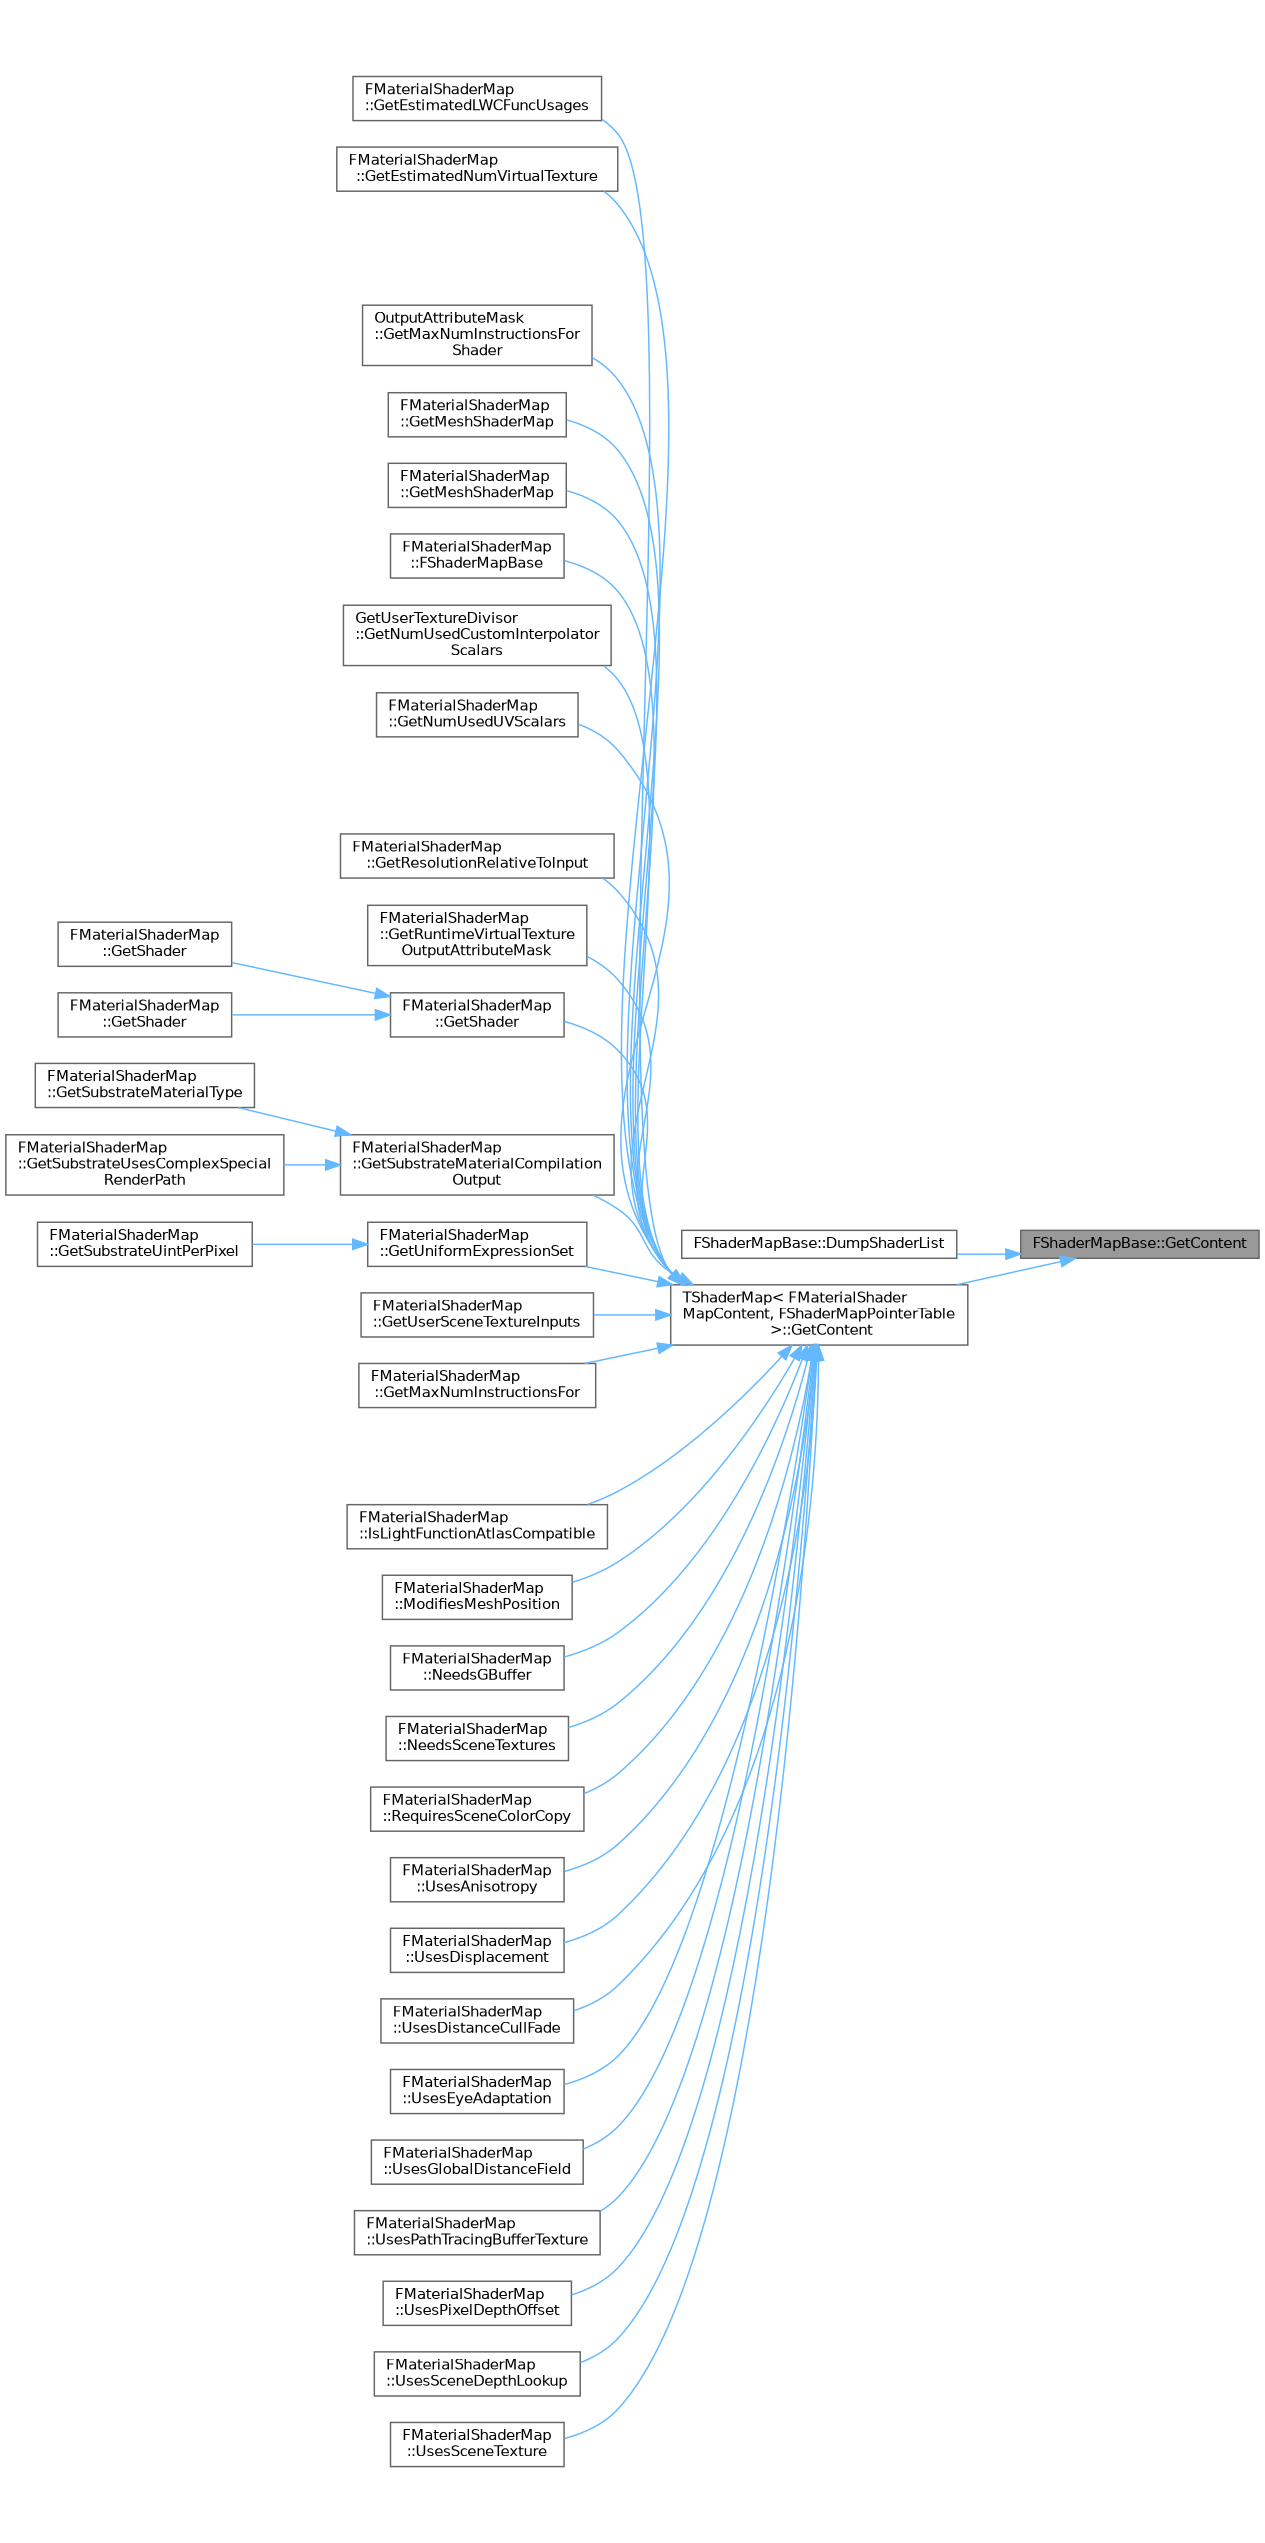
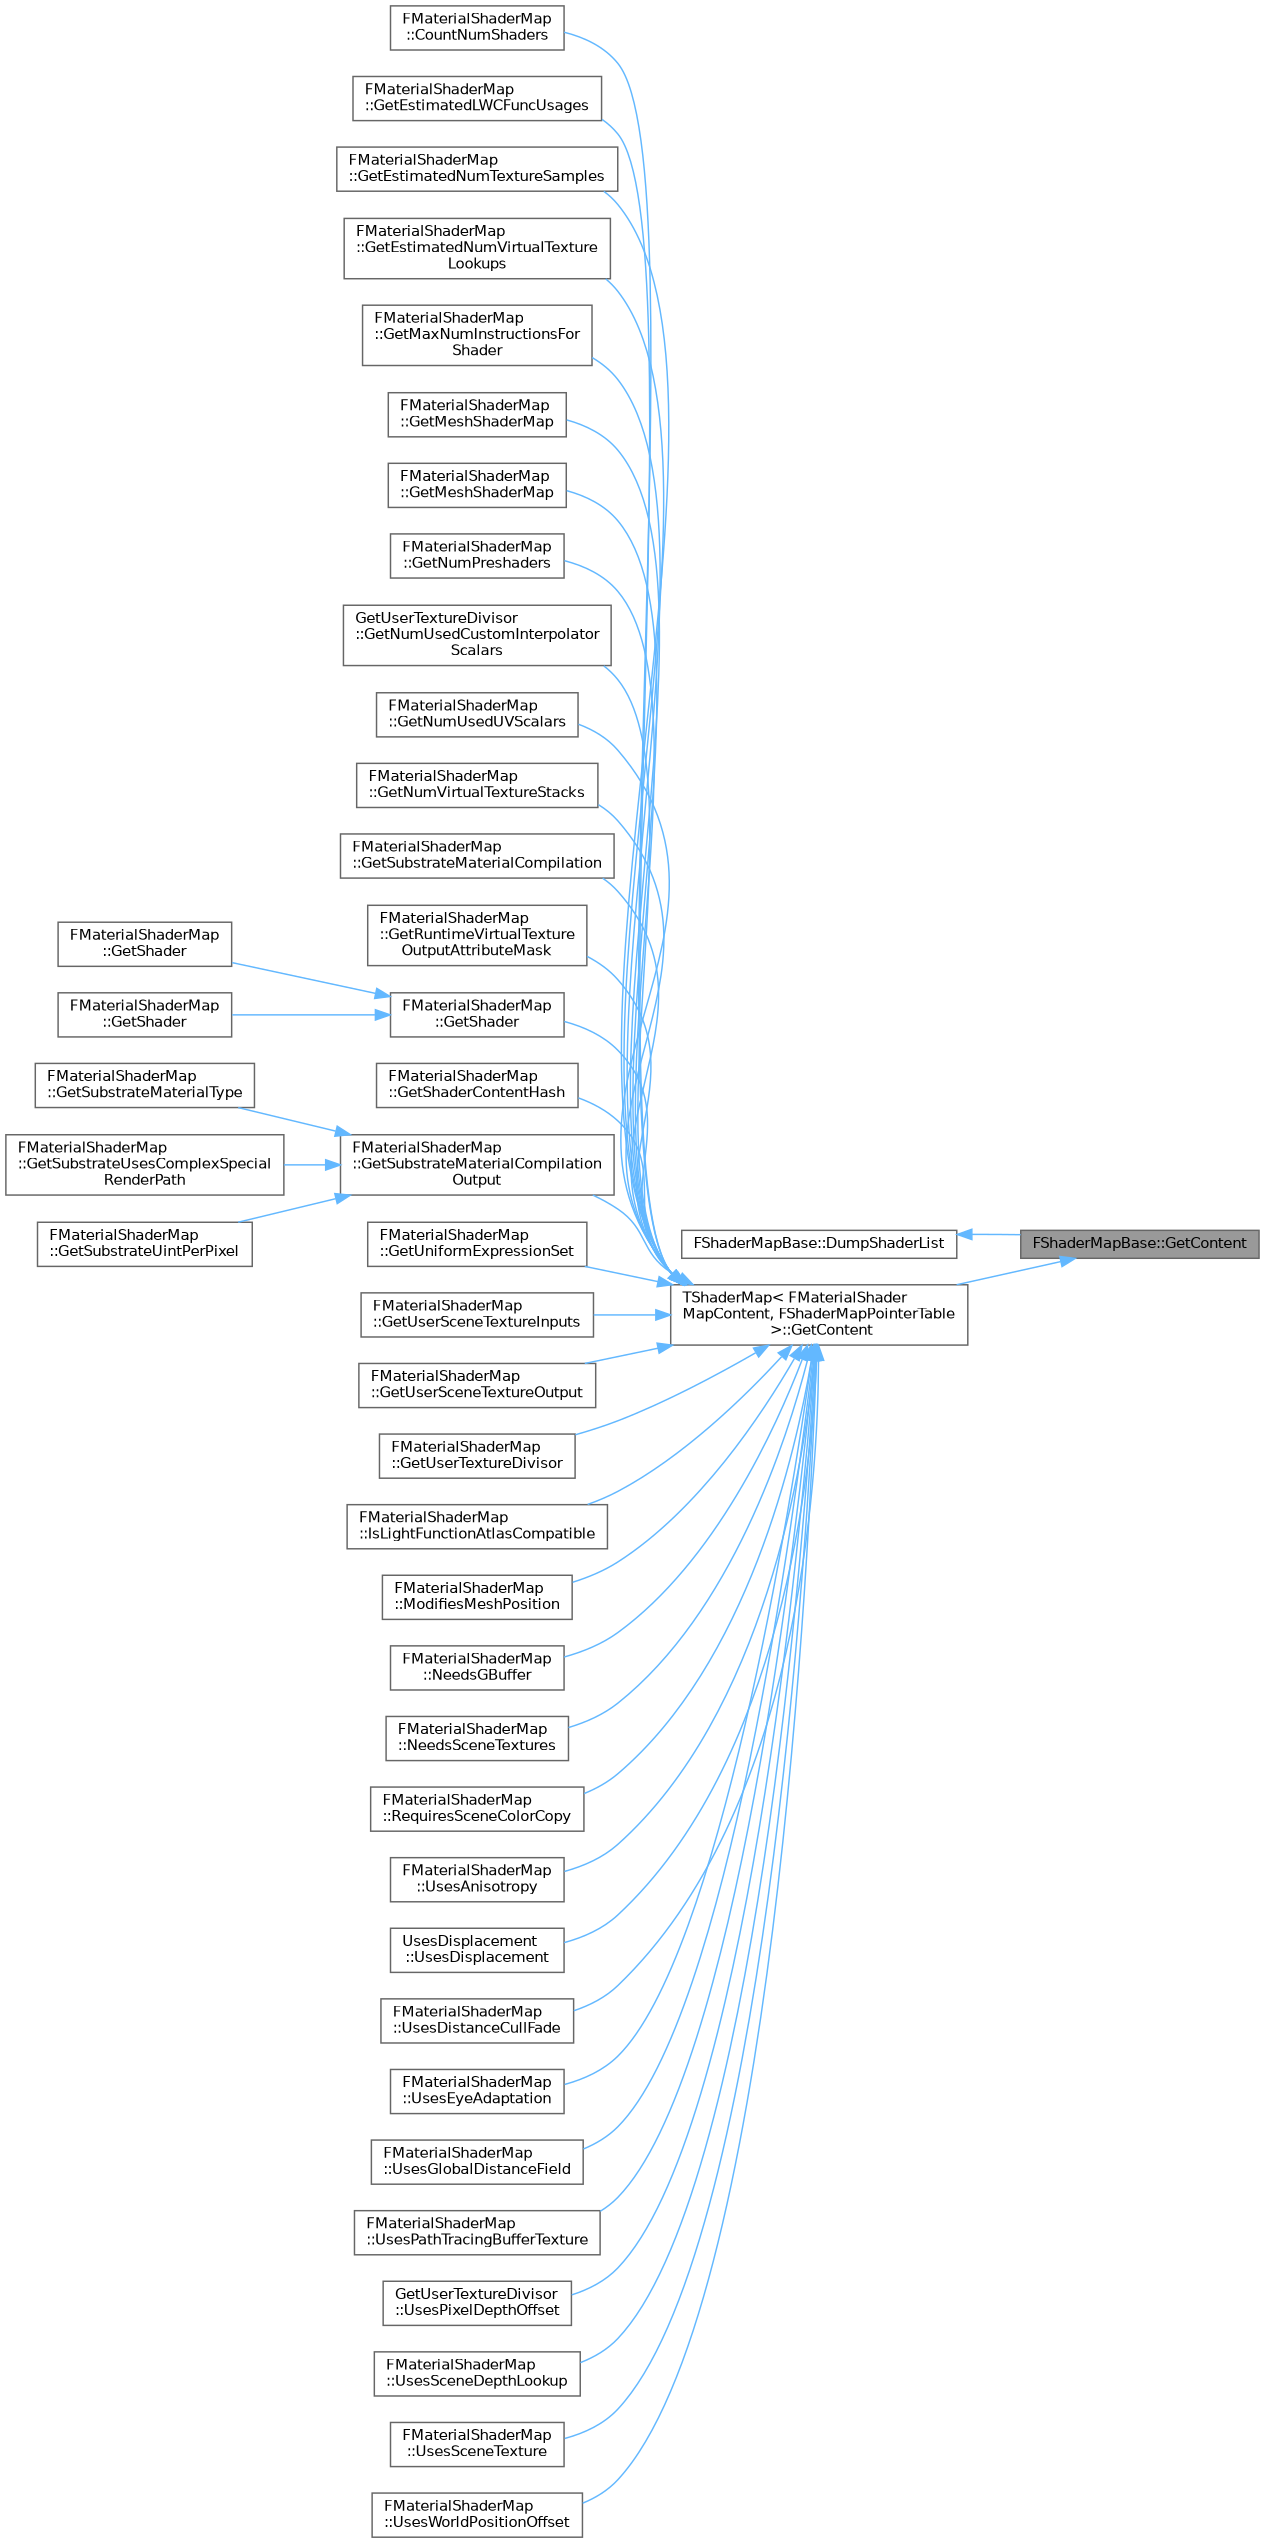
node "FMaterialShaderMap ::CountNumShaders": added
node "FMaterialShaderMap ::GetEstimatedNumVirtualTexture": label "FMaterialShaderMap ::GetEstimatedNumVirtualTexture" -> "FMaterialShaderMap ::GetEstimatedNumTextureSamples"
node "FMaterialShaderMap ::GetEstimatedNumVirtualTexture Lookups": added
node "OutputAttributeMask ::GetMaxNumInstructionsFor Shader": label "OutputAttributeMask ::GetMaxNumInstructionsFor Shader" -> "FMaterialShaderMap ::GetMaxNumInstructionsFor Shader"
node "FMaterialShaderMap ::FShaderMapBase": label "FMaterialShaderMap ::FShaderMapBase" -> "FMaterialShaderMap ::GetNumPreshaders"
node "FMaterialShaderMap ::GetNumVirtualTextureStacks": added
node "FMaterialShaderMap ::GetResolutionRelativeToInput": label "FMaterialShaderMap ::GetResolutionRelativeToInput" -> "FMaterialShaderMap ::GetSubstrateMaterialCompilation"
node "FMaterialShaderMap ::GetShaderContentHash": added
edge "FMaterialShaderMap ::GetSubstrateUintPerPixel" -> "FMaterialShaderMap ::GetUniformExpressionSet": now "FMaterialShaderMap ::GetSubstrateUintPerPixel" -> "FMaterialShaderMap ::GetSubstrateMaterialCompilation Output"
edge "FShaderMapBase::DumpShaderList" -> "FShaderMapBase::GetContent": reversed
node "FMaterialShaderMap ::GetMaxNumInstructionsFor": label "FMaterialShaderMap ::GetMaxNumInstructionsFor" -> "FMaterialShaderMap ::GetUserSceneTextureOutput"
node "FMaterialShaderMap ::GetUserTextureDivisor": added
node "FMaterialShaderMap ::UsesDisplacement": label "FMaterialShaderMap ::UsesDisplacement" -> "UsesDisplacement ::UsesDisplacement"
node "FMaterialShaderMap ::UsesPixelDepthOffset": label "FMaterialShaderMap ::UsesPixelDepthOffset" -> "GetUserTextureDivisor ::UsesPixelDepthOffset"
node "FMaterialShaderMap ::UsesWorldPositionOffset": added
